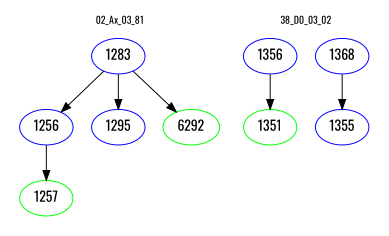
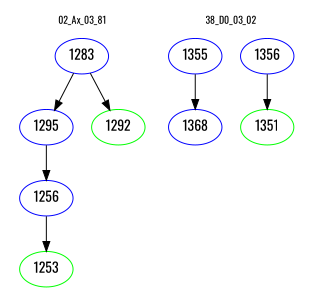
edge "1368" -> "1355": reversed
edge "1283" -> "1256": now "1295" -> "1256"
node "6292": label "6292" -> "1292"
node "1257": label "1257" -> "1253"
